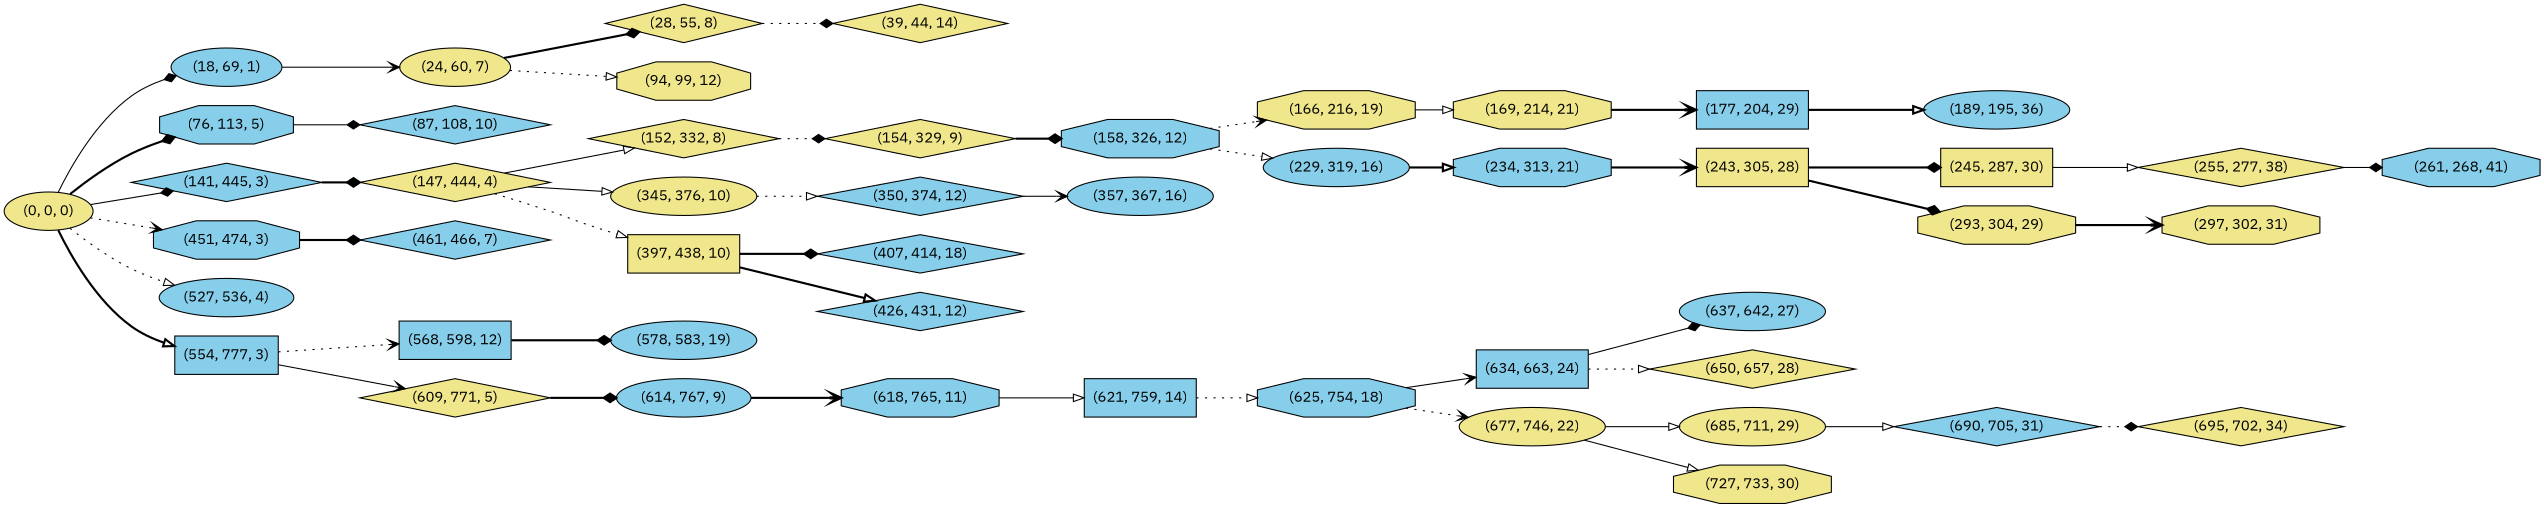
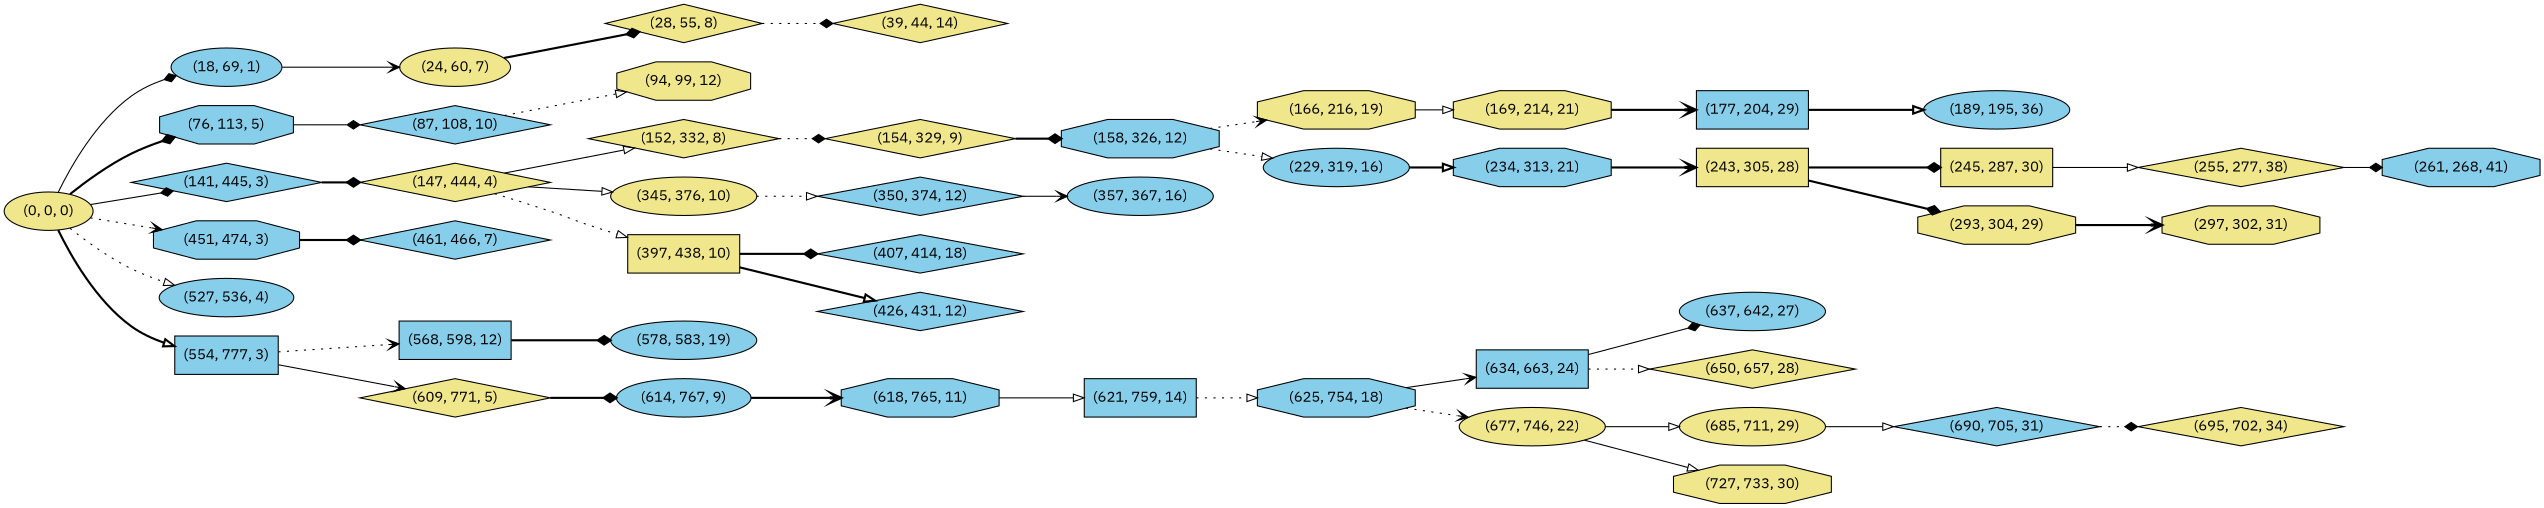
edge "(24, 60, 7)" -> "(94, 99, 12)": now "(87, 108, 10)" -> "(94, 99, 12)"
